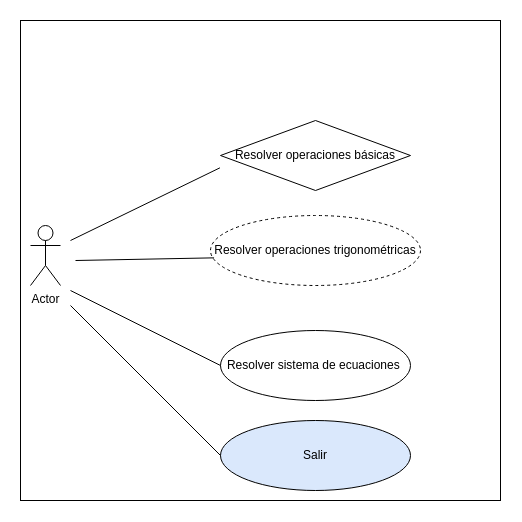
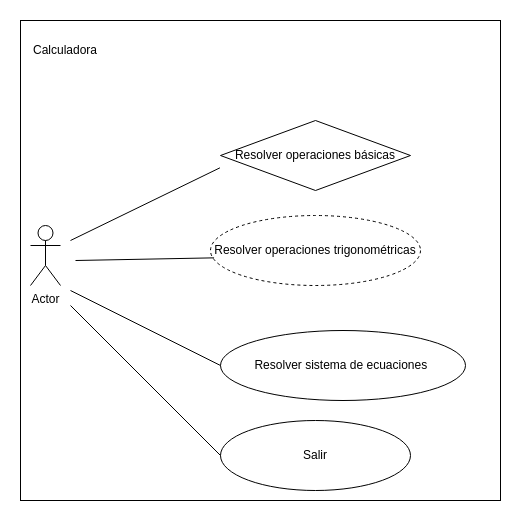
node "Calculadora": added
node "Resolver sistema de ecuaciones": size 190x70 -> 245x70
node "Salir": fillcolor #dae8fc -> #ffffff
